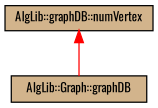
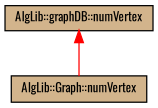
node "AlgLib::Graph::graphDB": label "AlgLib::Graph::graphDB" -> "AlgLib::Graph::numVertex"
